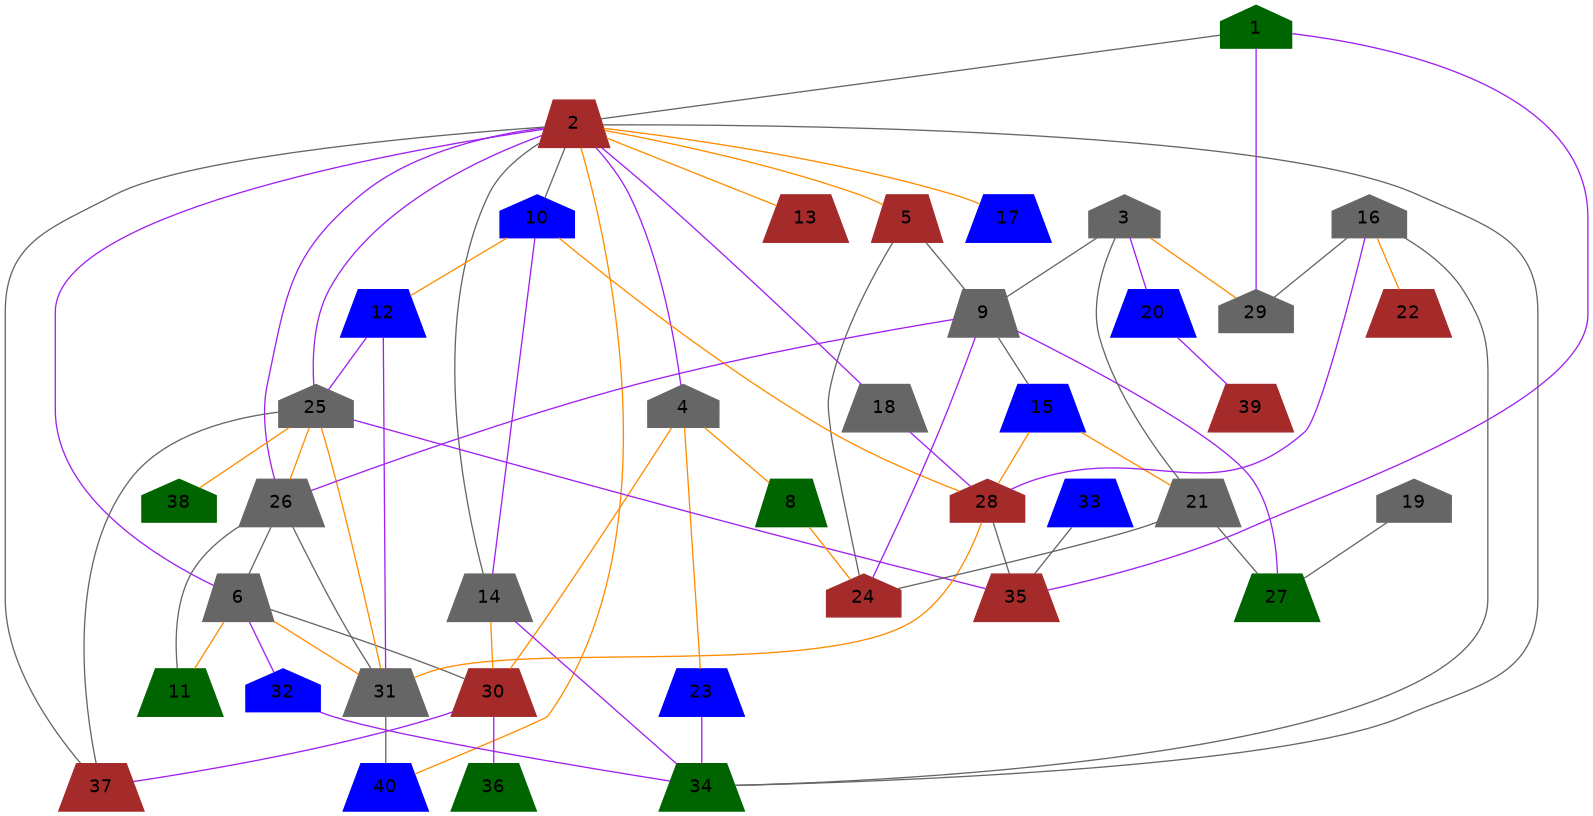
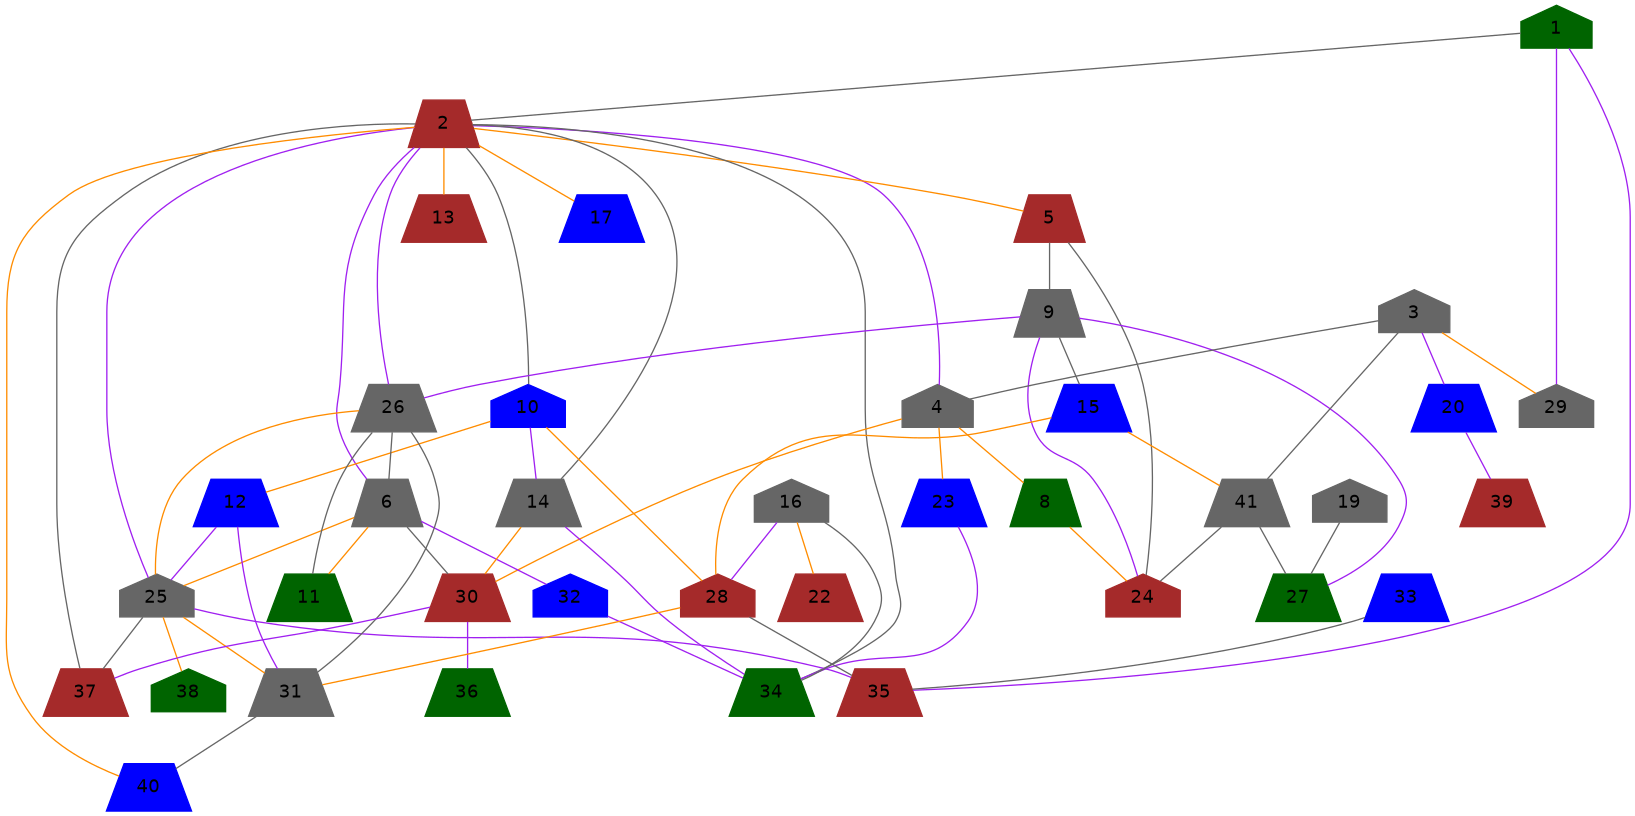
edge "3" -- "9": now "3" -- "4"
edge "16" -- "29": removed
node "18": removed
node "21": label "21" -> "41"
edge "6" -- "31": now "6" -- "25"
